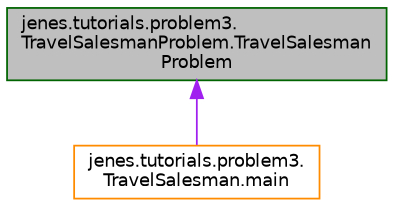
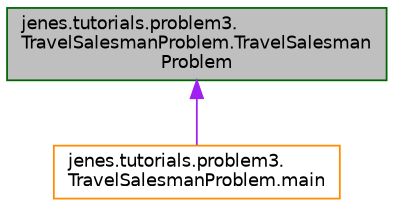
node "jenes.tutorials.problem3. TravelSalesman.main": label "jenes.tutorials.problem3. TravelSalesman.main" -> "jenes.tutorials.problem3. TravelSalesmanProblem.main"
